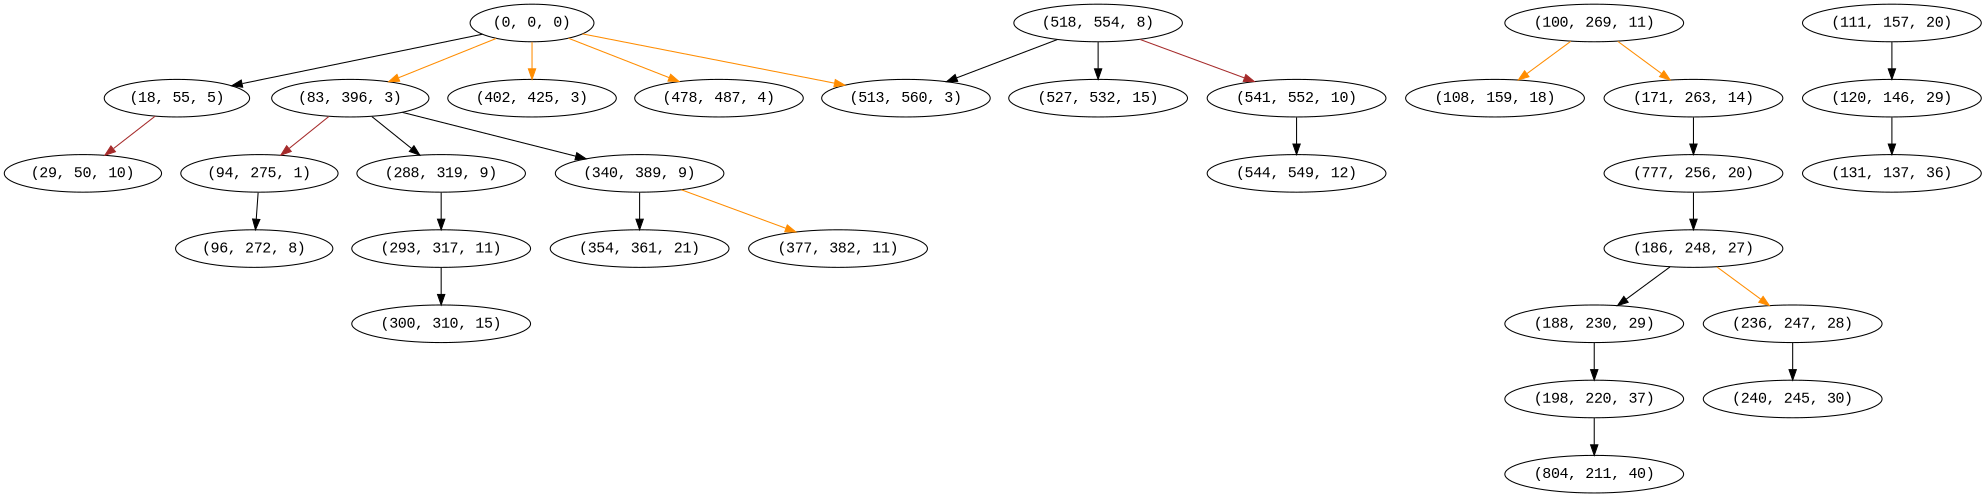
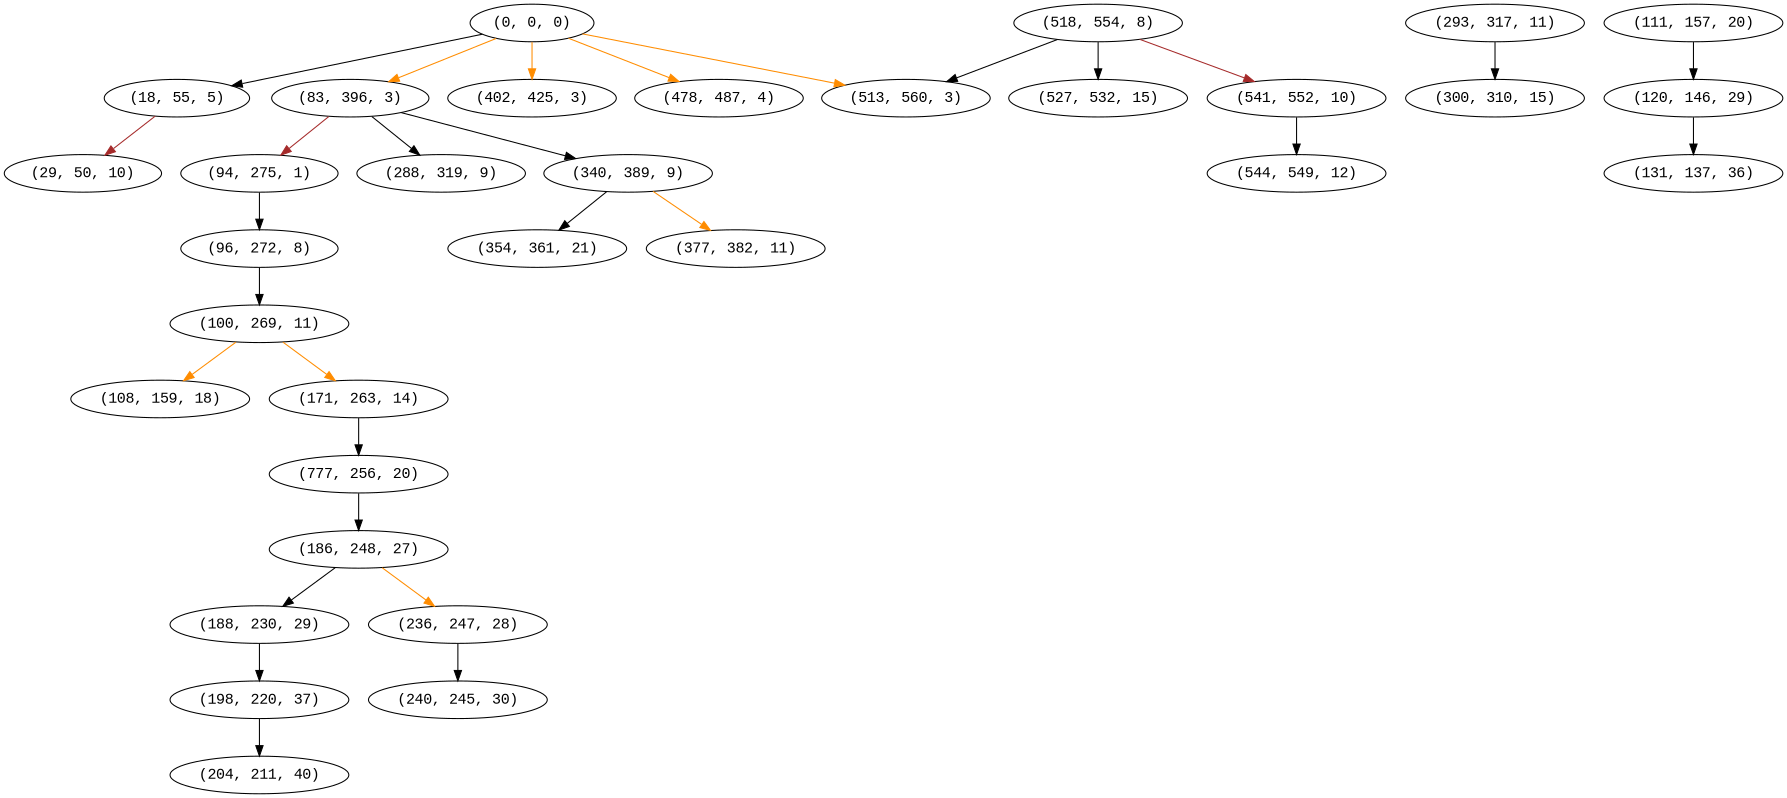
edge "(288, 319, 9)" -> "(293, 317, 11)": removed
edge "(96, 272, 8)" -> "(100, 269, 11)": added
node "(804, 211, 40)": label "(804, 211, 40)" -> "(204, 211, 40)"
